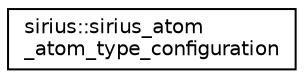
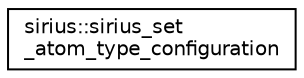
node "sirius::sirius_atom _atom_type_configuration": label "sirius::sirius_atom _atom_type_configuration" -> "sirius::sirius_set _atom_type_configuration"
